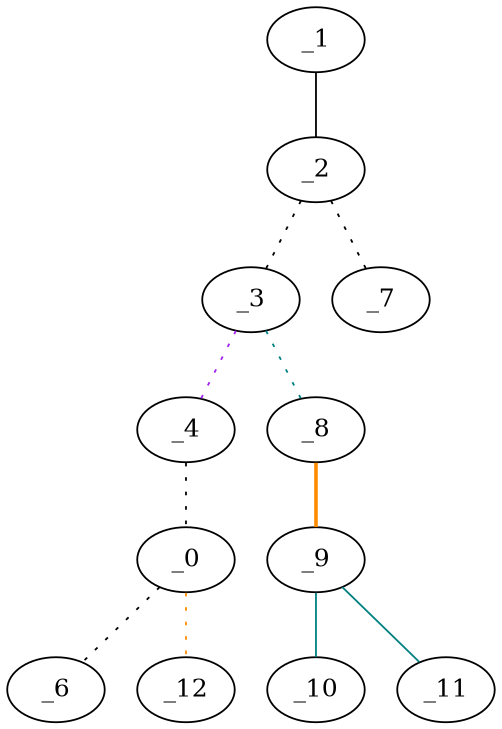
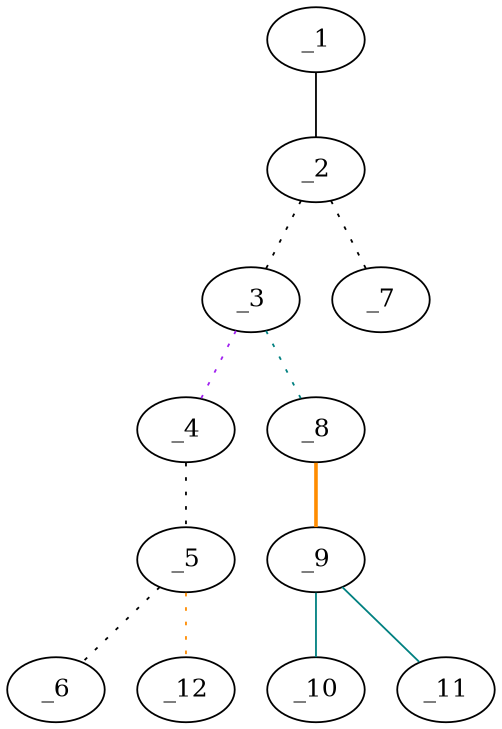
node "_0": label "_0" -> "_5"
